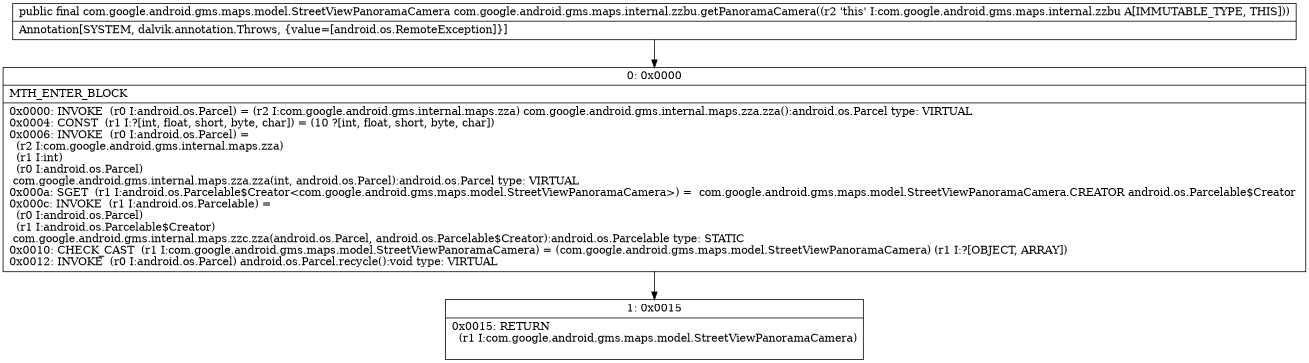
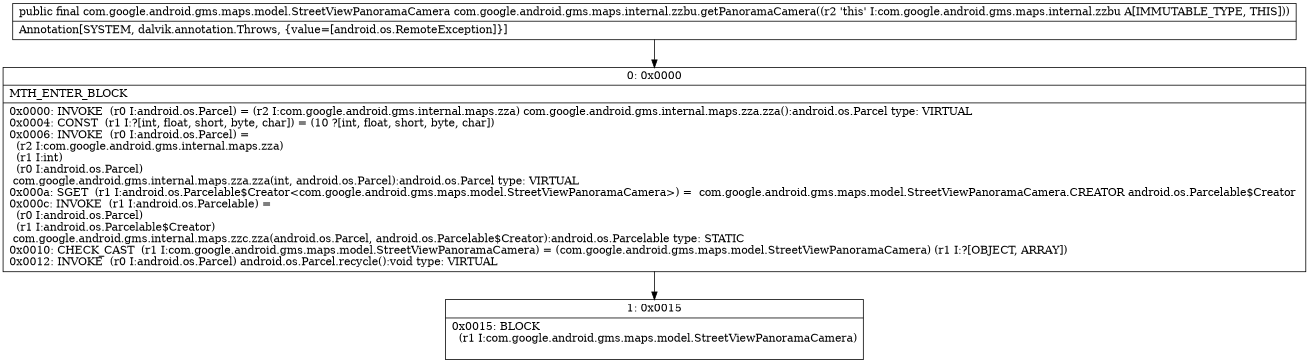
node "1: 0x0015": text "0x0015: RETURN" -> "0x0015: BLOCK"
